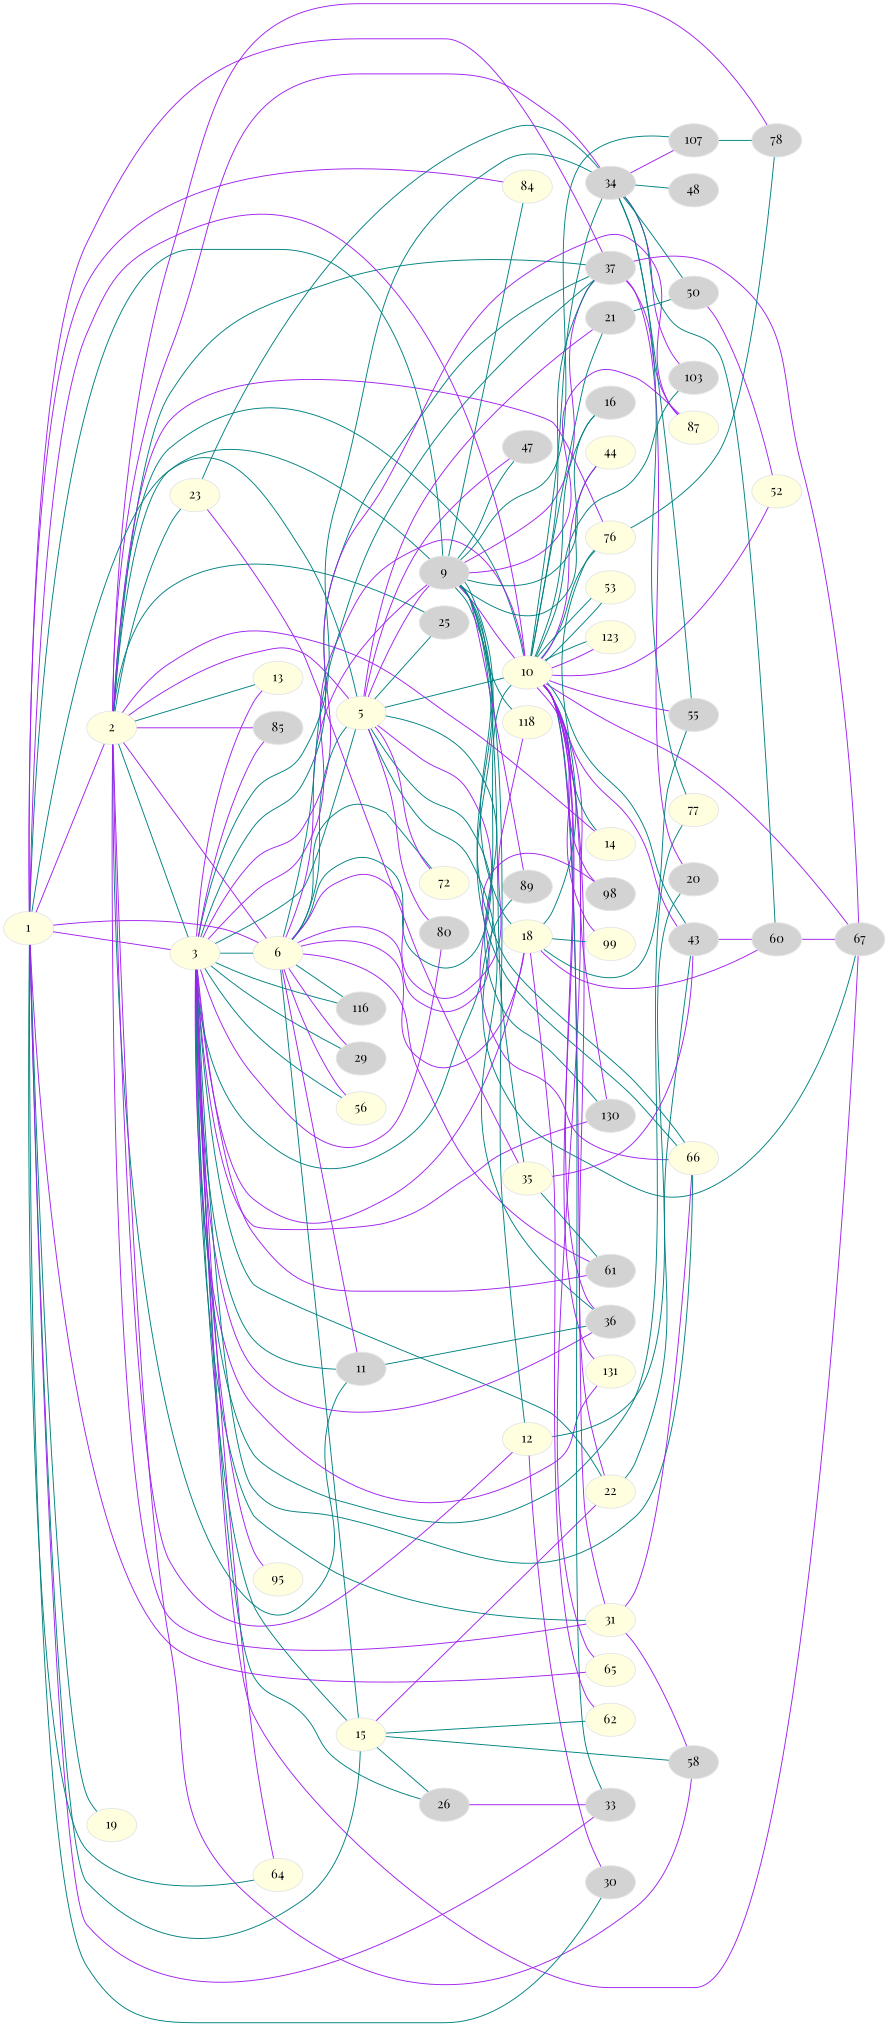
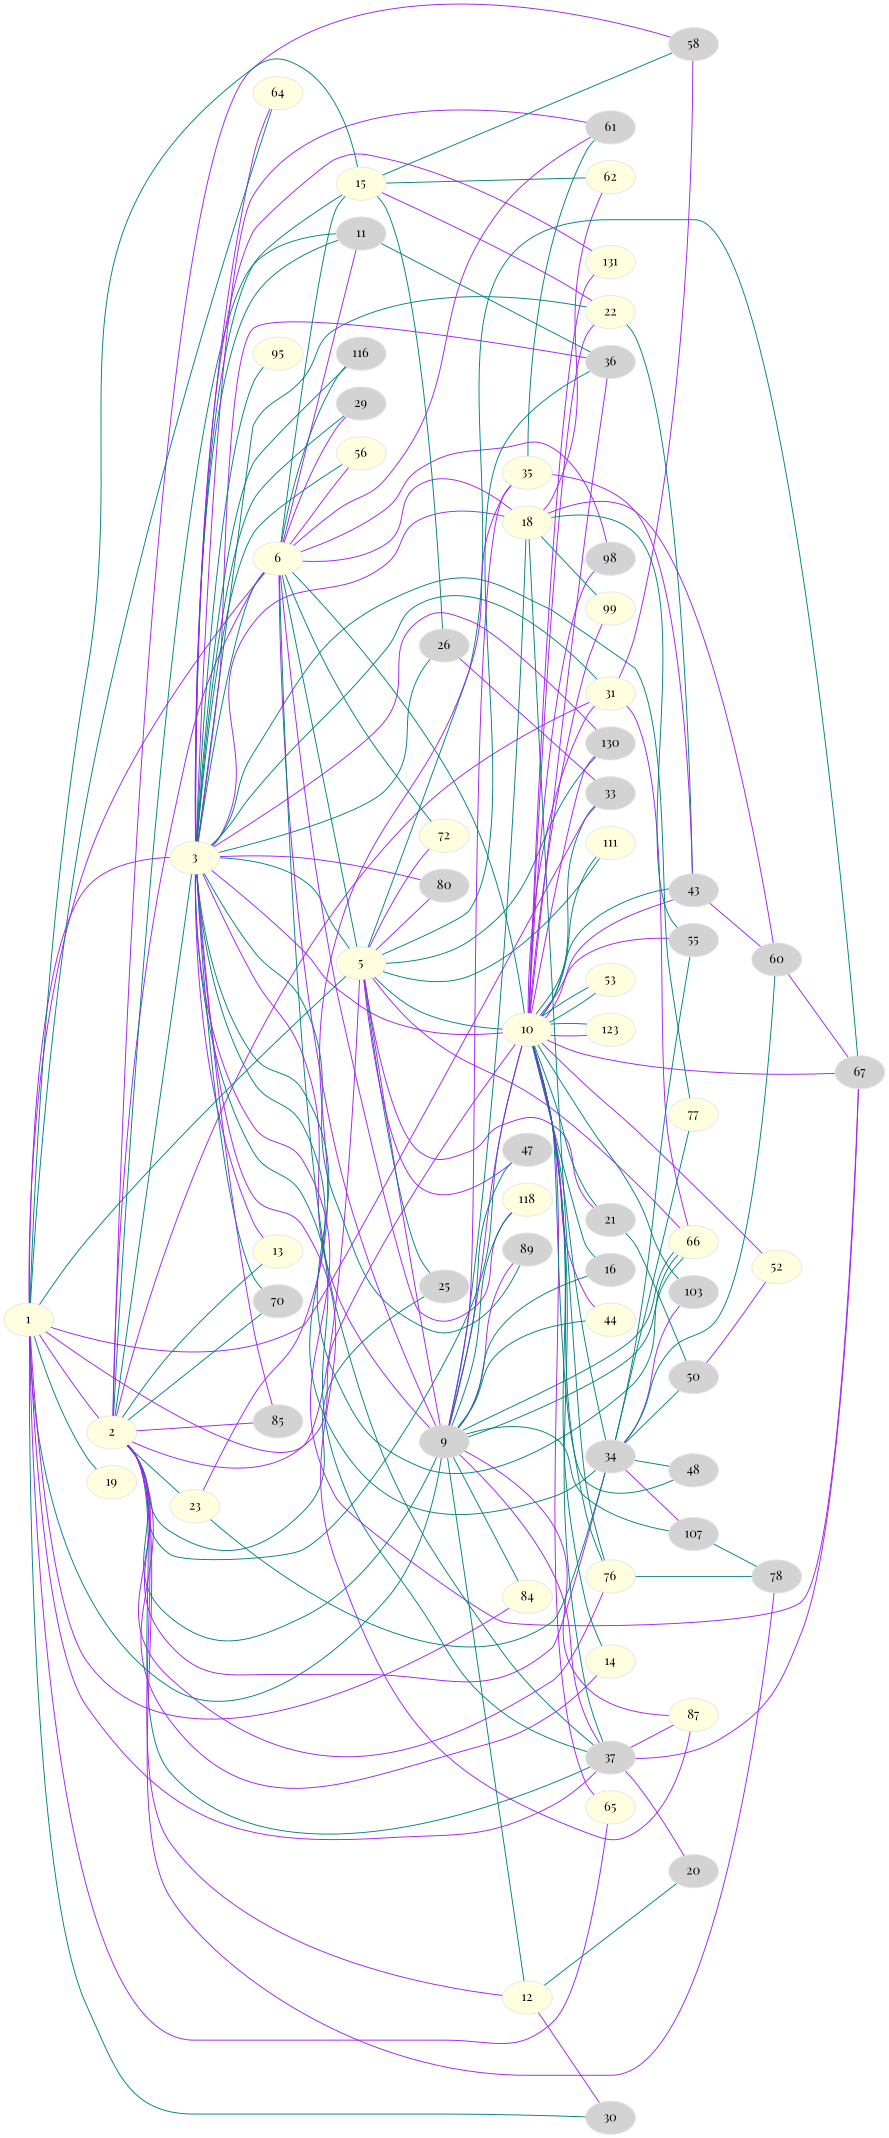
node "111": added
edge "9" -- "35": color teal -> purple
edge "3" -- "9": added
edge "3" -- "95": color purple -> teal
node "70": added
edge "10" -- "48": added
